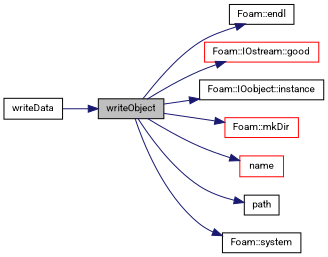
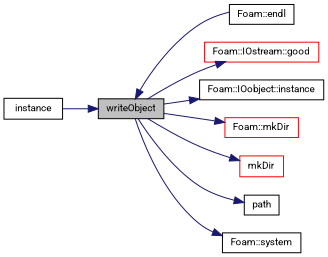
edge "writeObject" -> "Foam::endl": reversed
node "writeData": label "writeData" -> "instance"
node "name": label "name" -> "mkDir"
